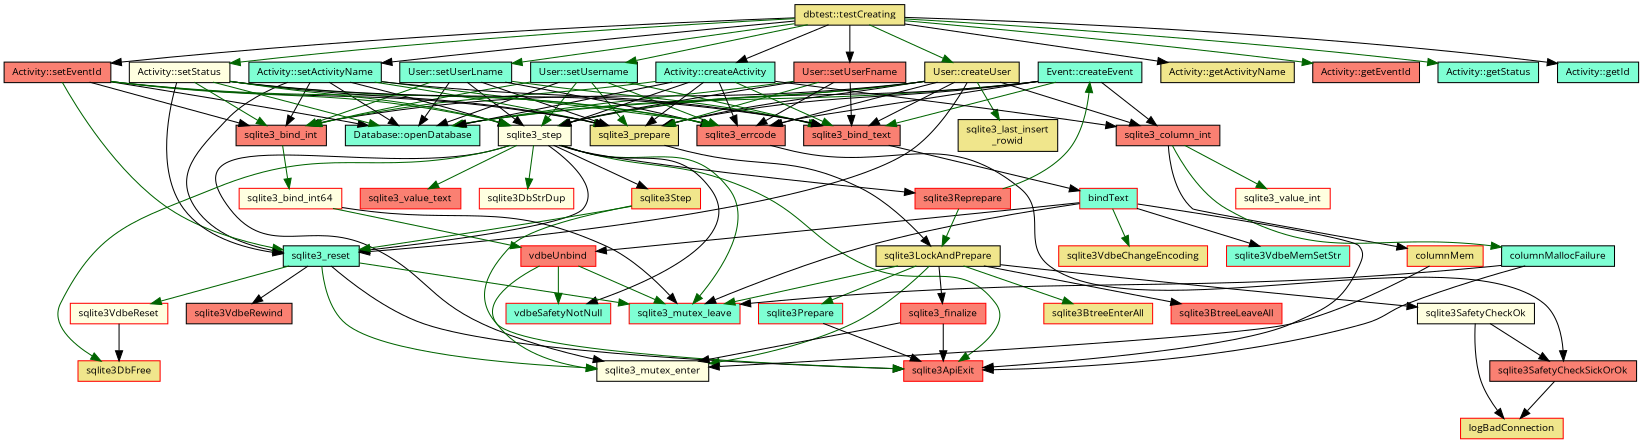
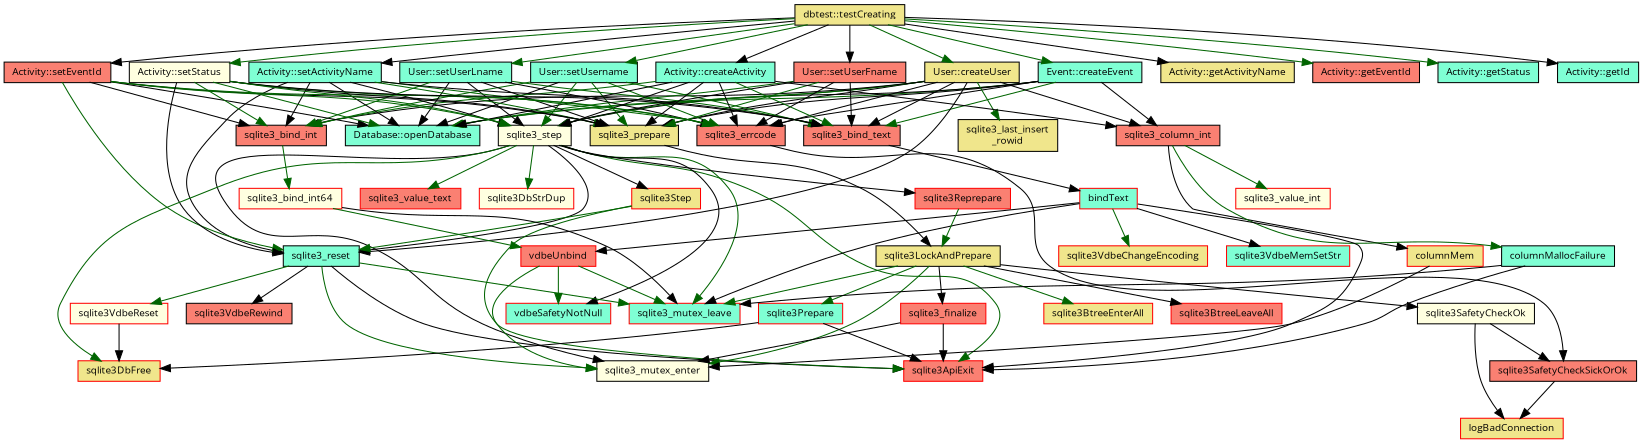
edge "sqlite3Reprepare" -> "Event::createEvent": now "dbtest::testCreating" -> "Event::createEvent"
edge "sqlite3Prepare" -> "sqlite3DbFree": added
